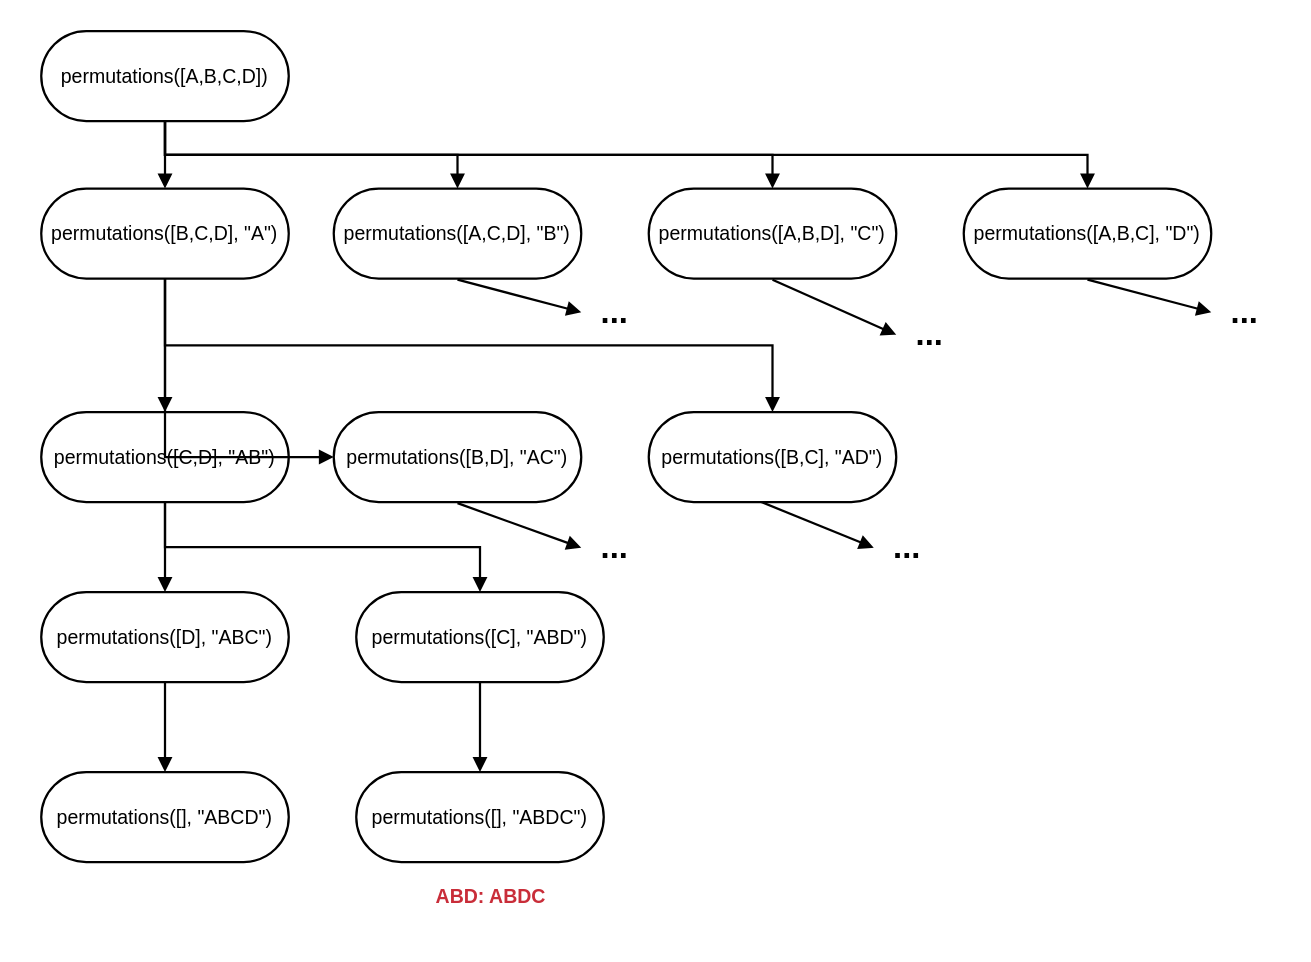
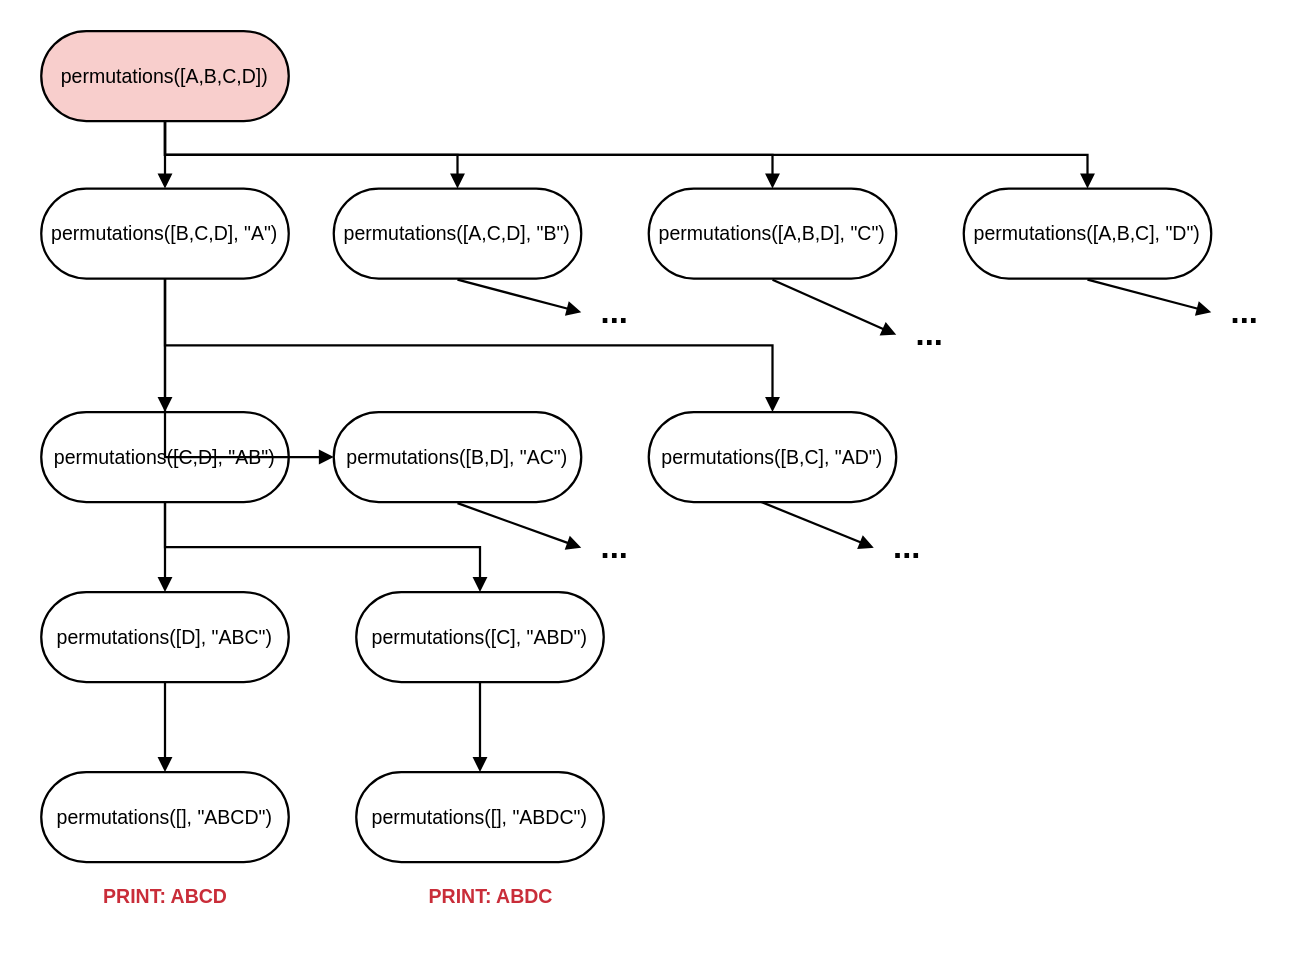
node "permutations([A,B,C,D])": fillcolor #ffffff -> #f8cecc
node "PRINT: ABCD": added
node "ABD: ABDC": label "ABD: ABDC" -> "PRINT: ABDC"
